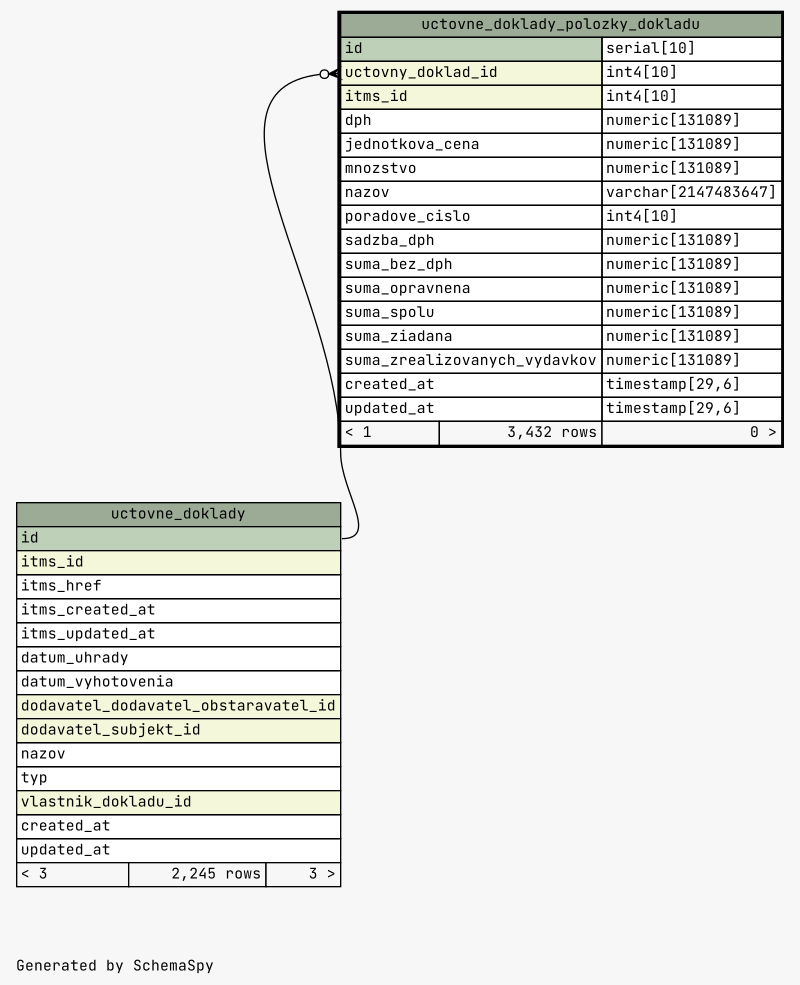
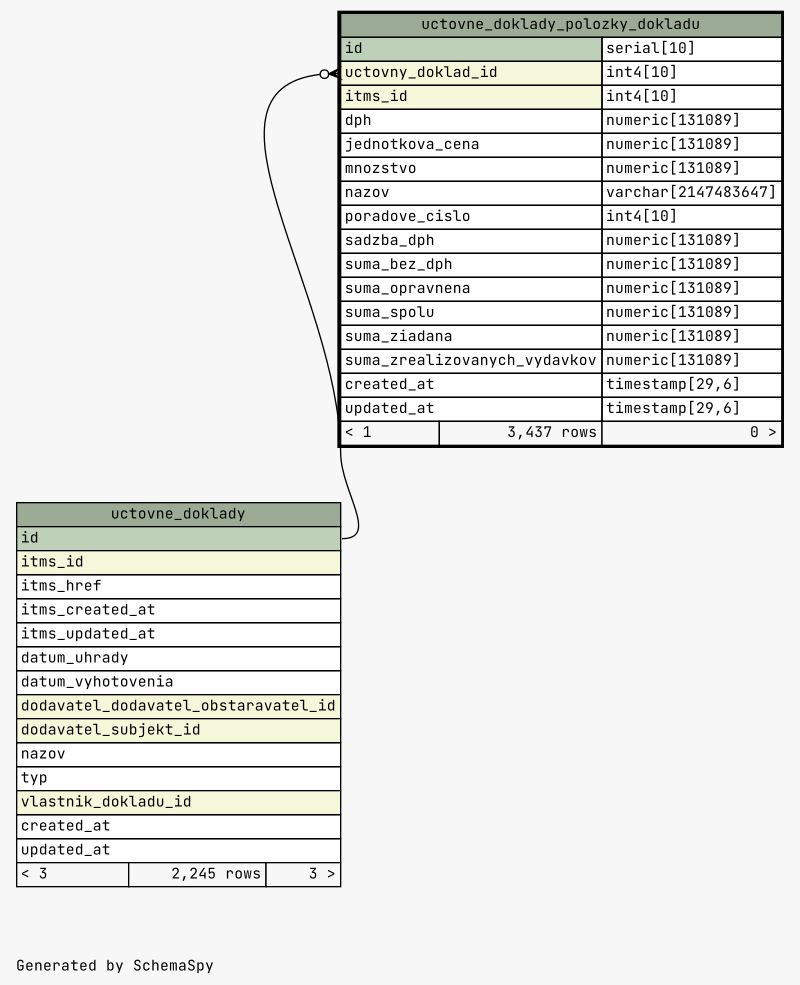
node "uctovne_doklady_polozky_dokladu": text "3,432 rows" -> "3,437 rows"
